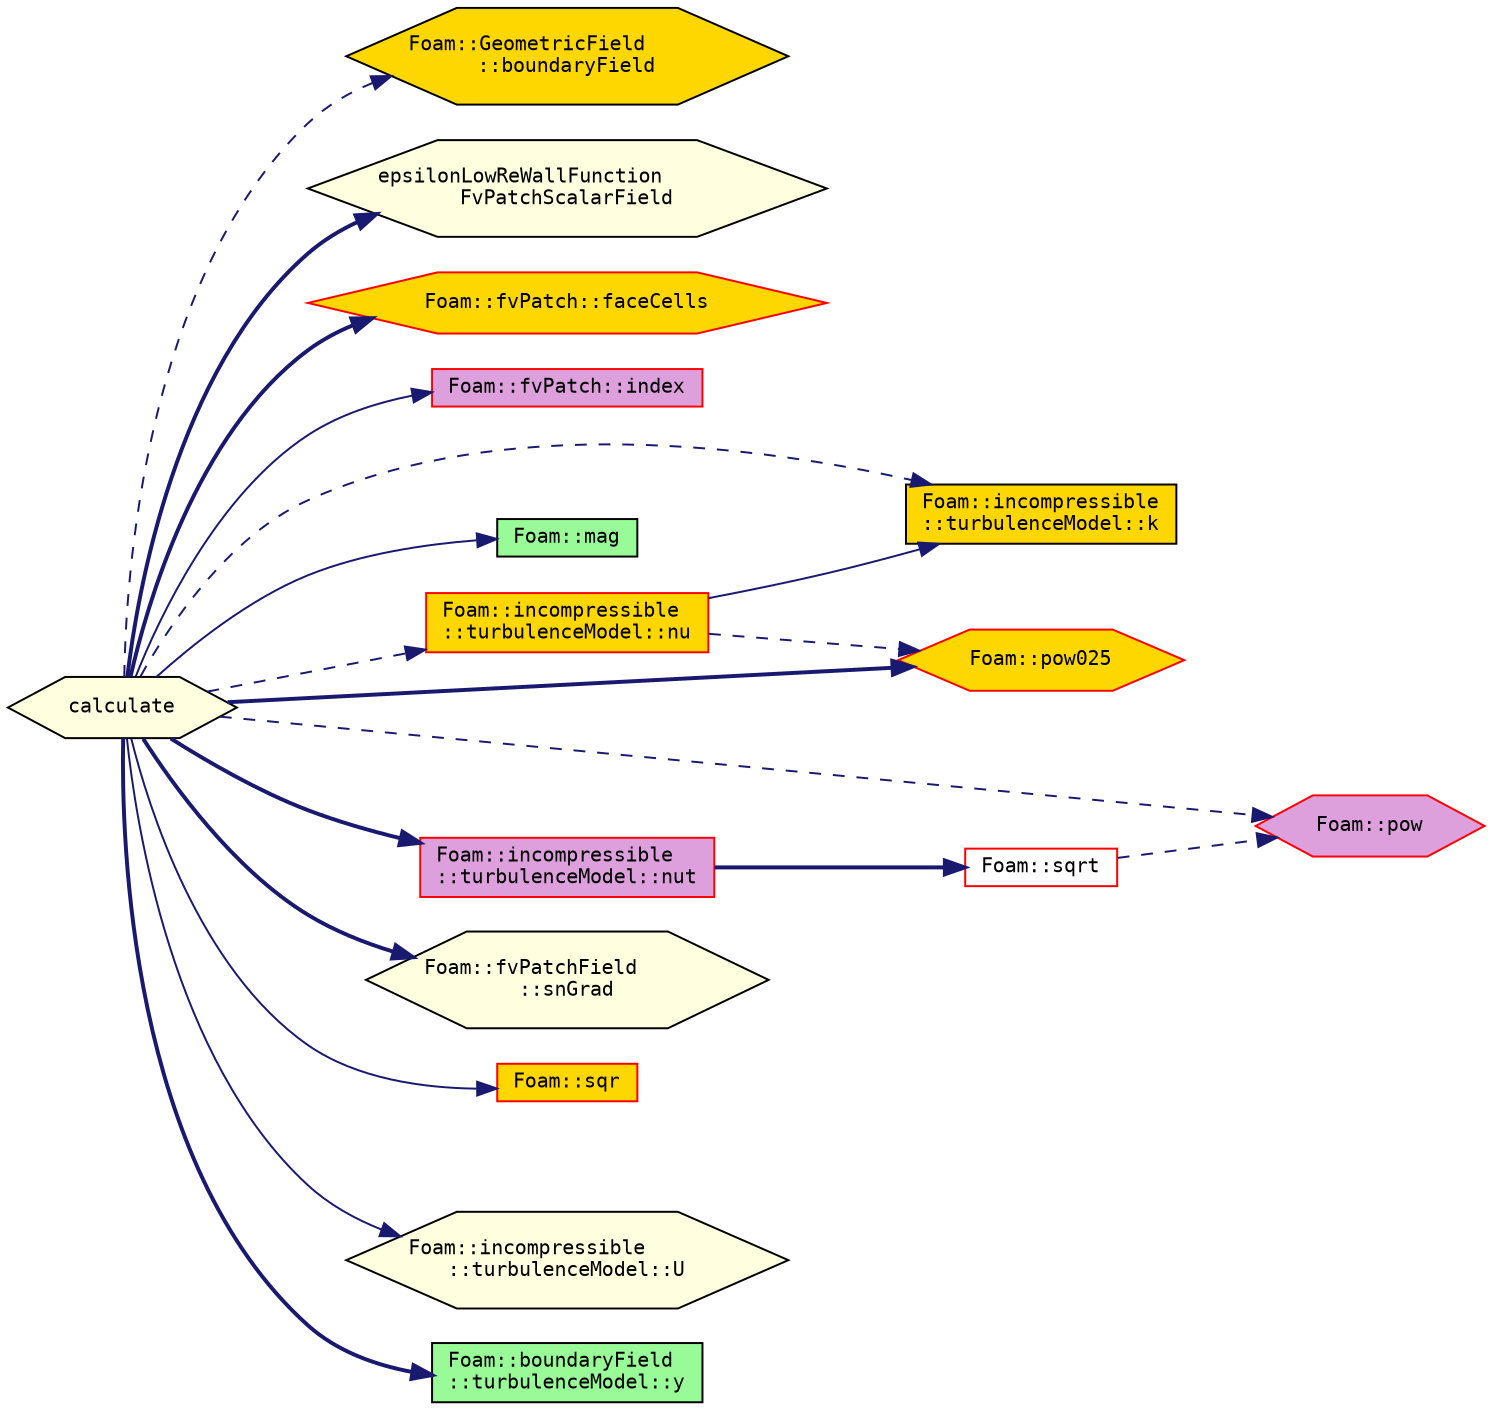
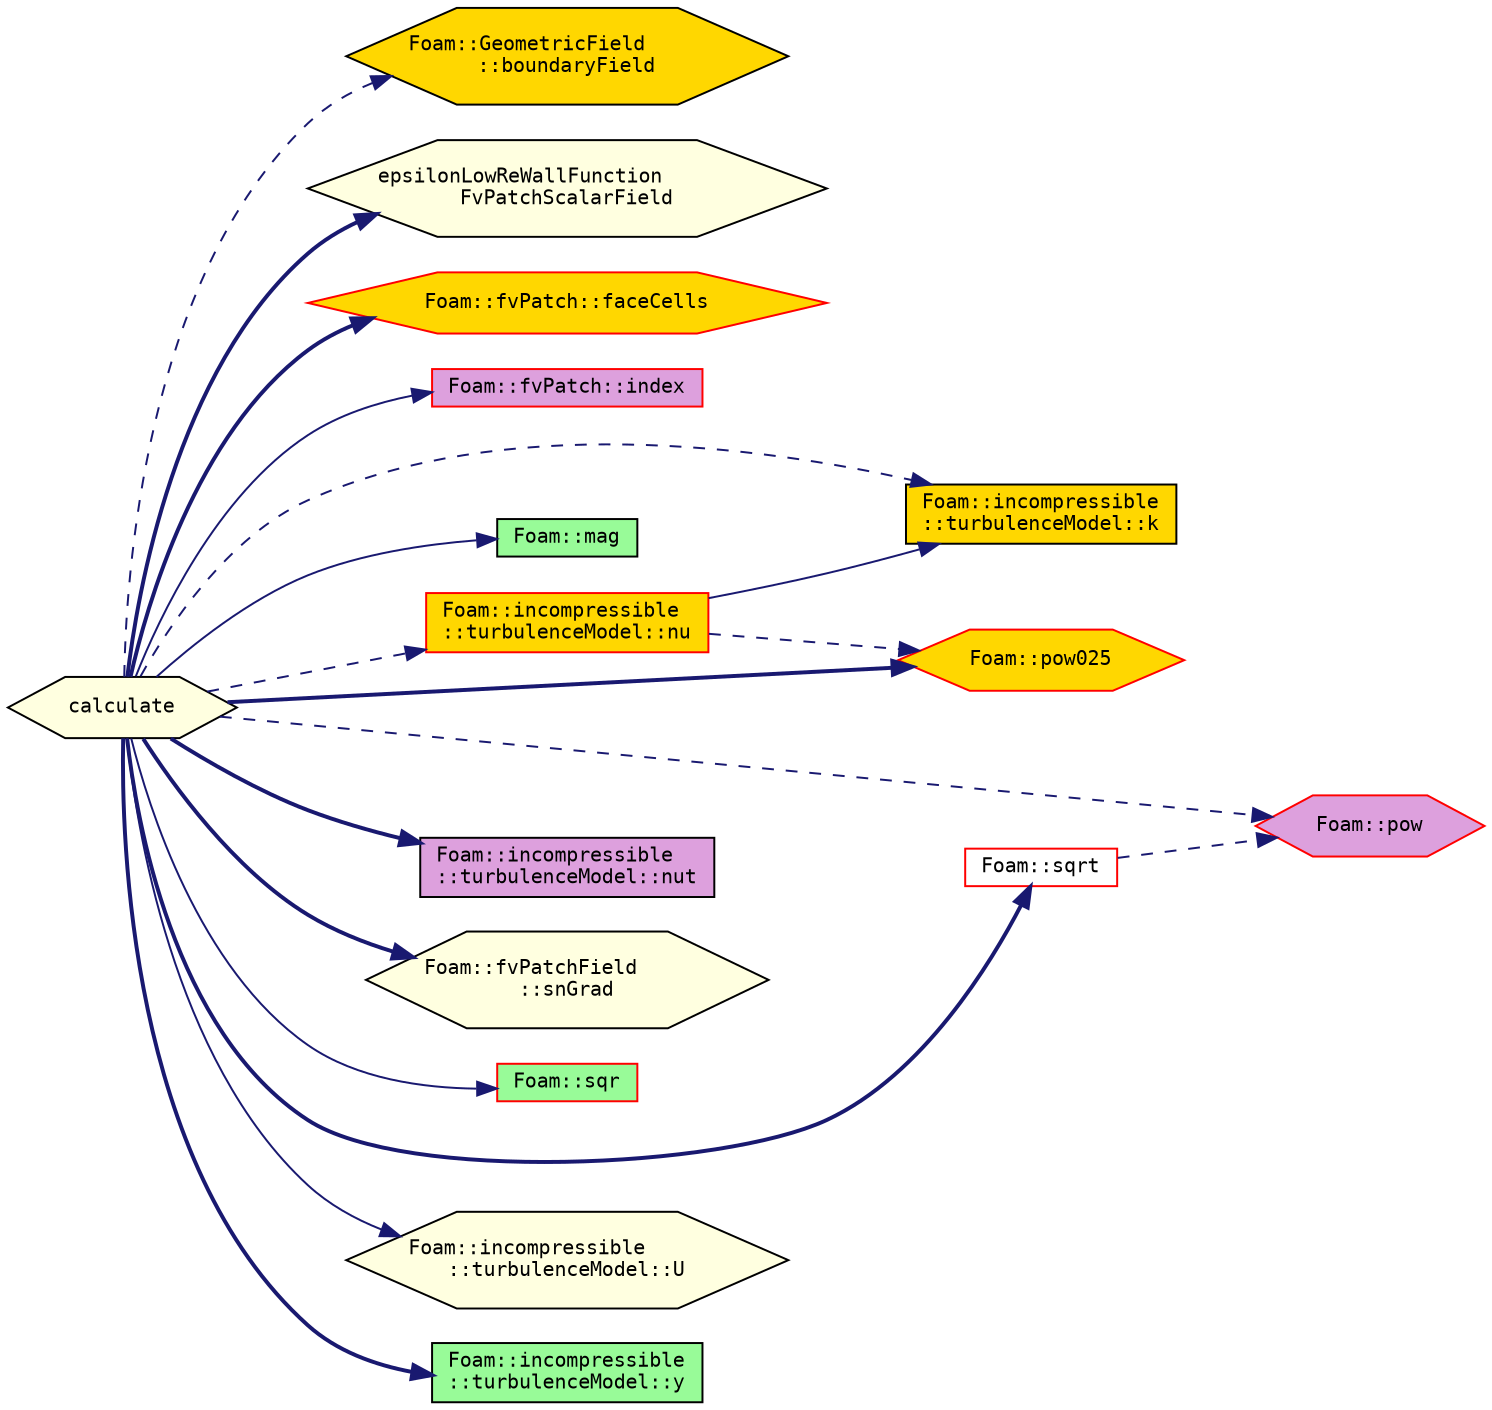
node "Foam::incompressible ::turbulenceModel::nut": color red -> black
edge "Foam::incompressible ::turbulenceModel::nut" -> "Foam::sqrt": now "calculate" -> "Foam::sqrt"
node "Foam::sqr": fillcolor gold -> palegreen
node "Foam::boundaryField ::turbulenceModel::y": label "Foam::boundaryField ::turbulenceModel::y" -> "Foam::incompressible ::turbulenceModel::y"
